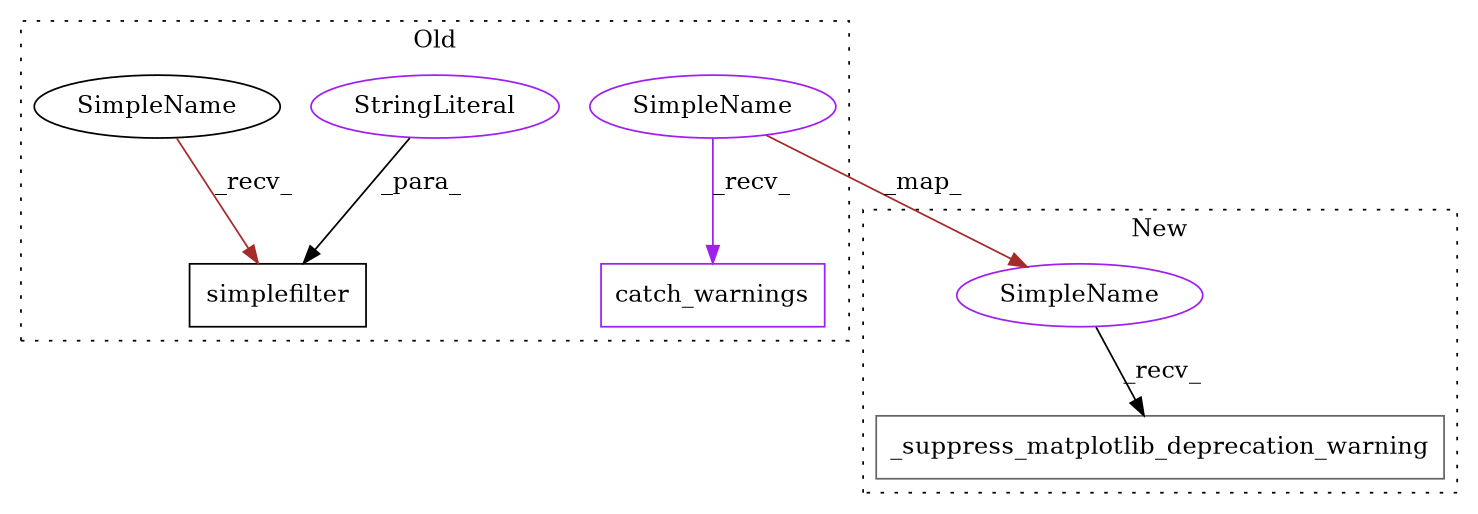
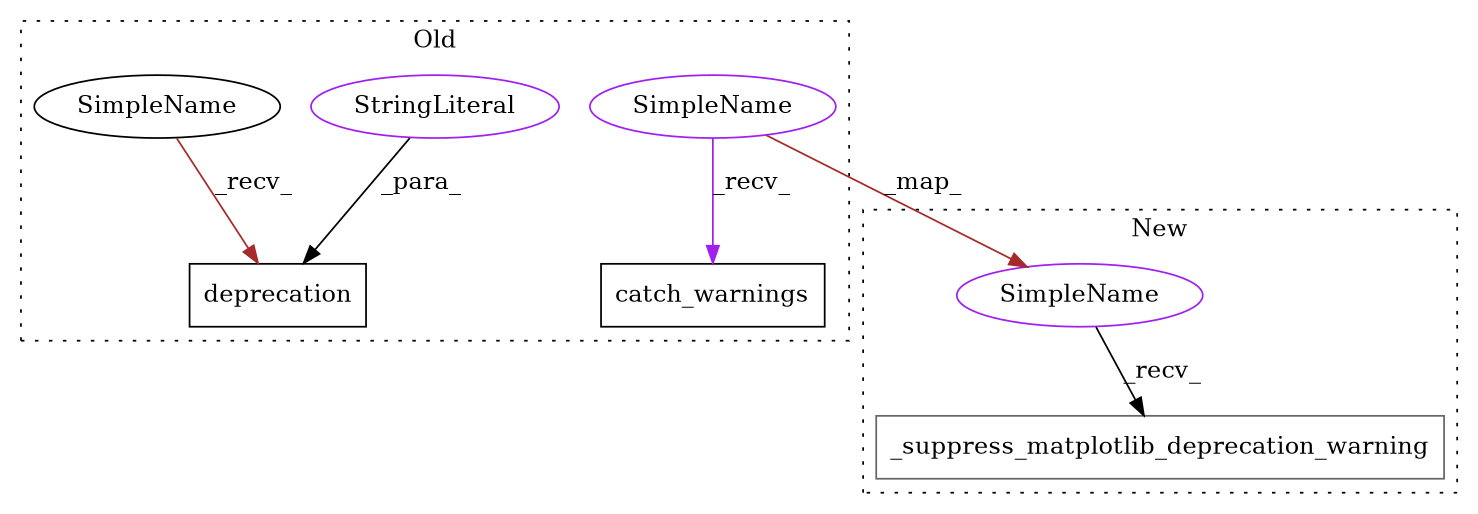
node "simplefilter": label "simplefilter" -> "deprecation"
node "catch_warnings": color purple -> black
